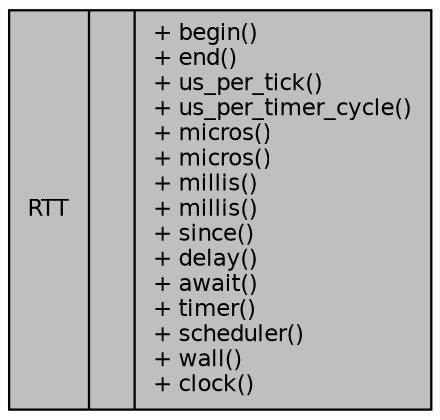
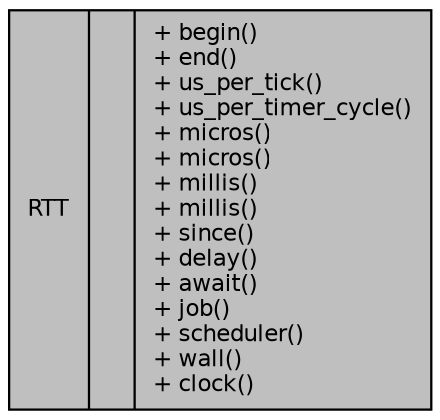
node "RTT": text "+ timer()" -> "+ job()"
